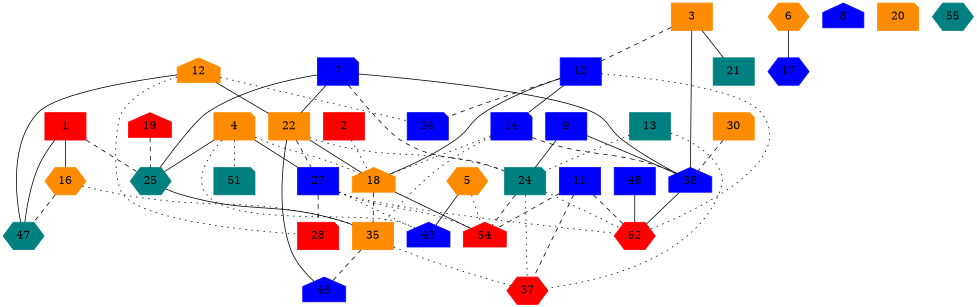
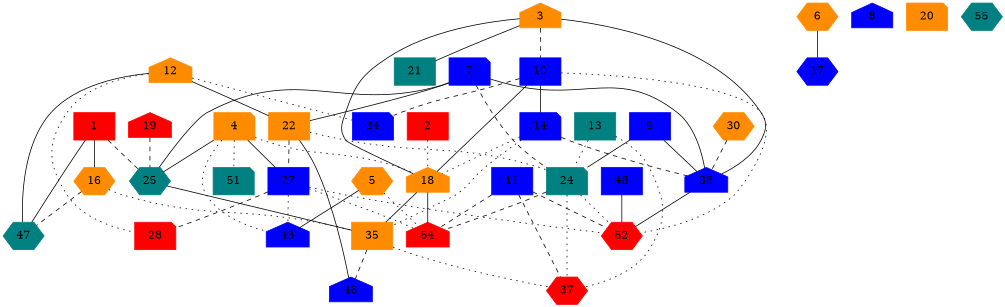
node "3": shape box -> house
node "30": shape note -> hexagon
edge "22" -- "18": now "3" -- "18"
edge "18" -- "35": style dashed -> solid
